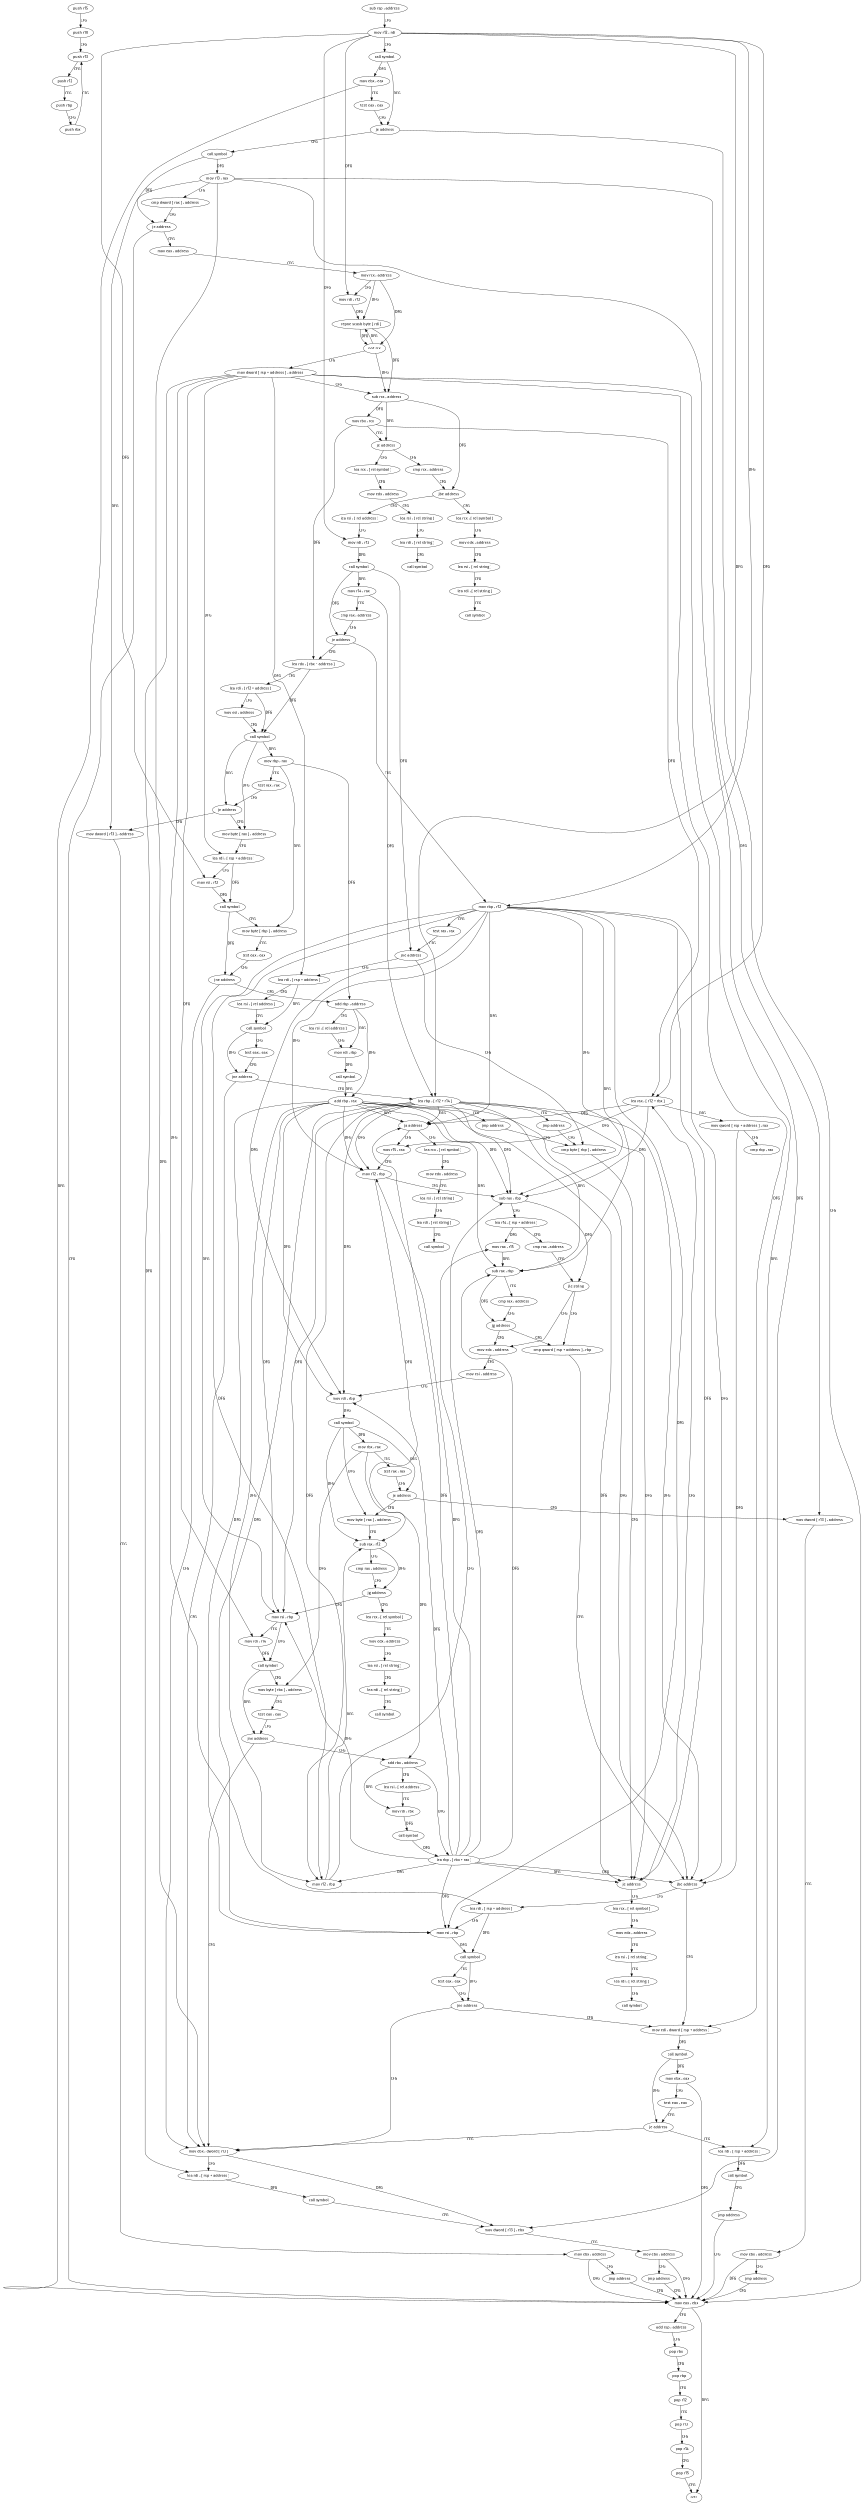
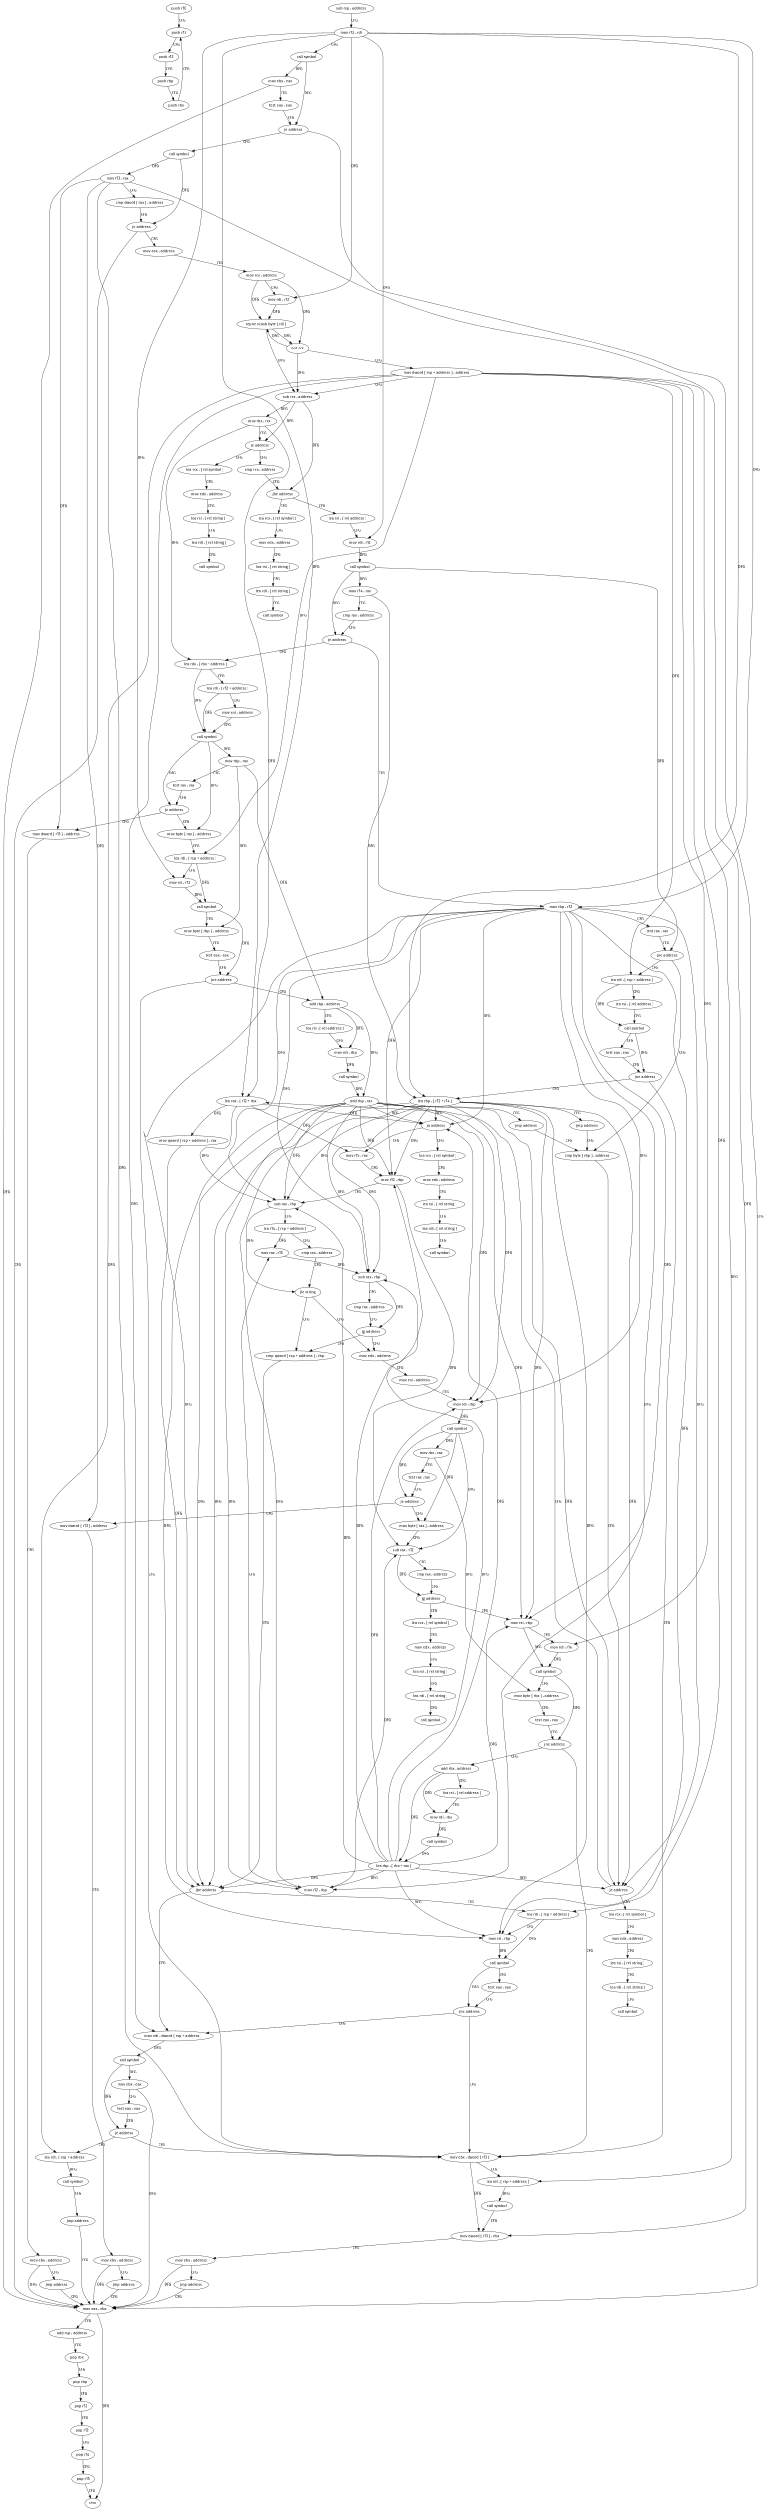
node "push r15": removed
node "cmp rbp , rax": removed
edge "mov rbx , rax" -> "add rbx , address": removed, label "DFG"
